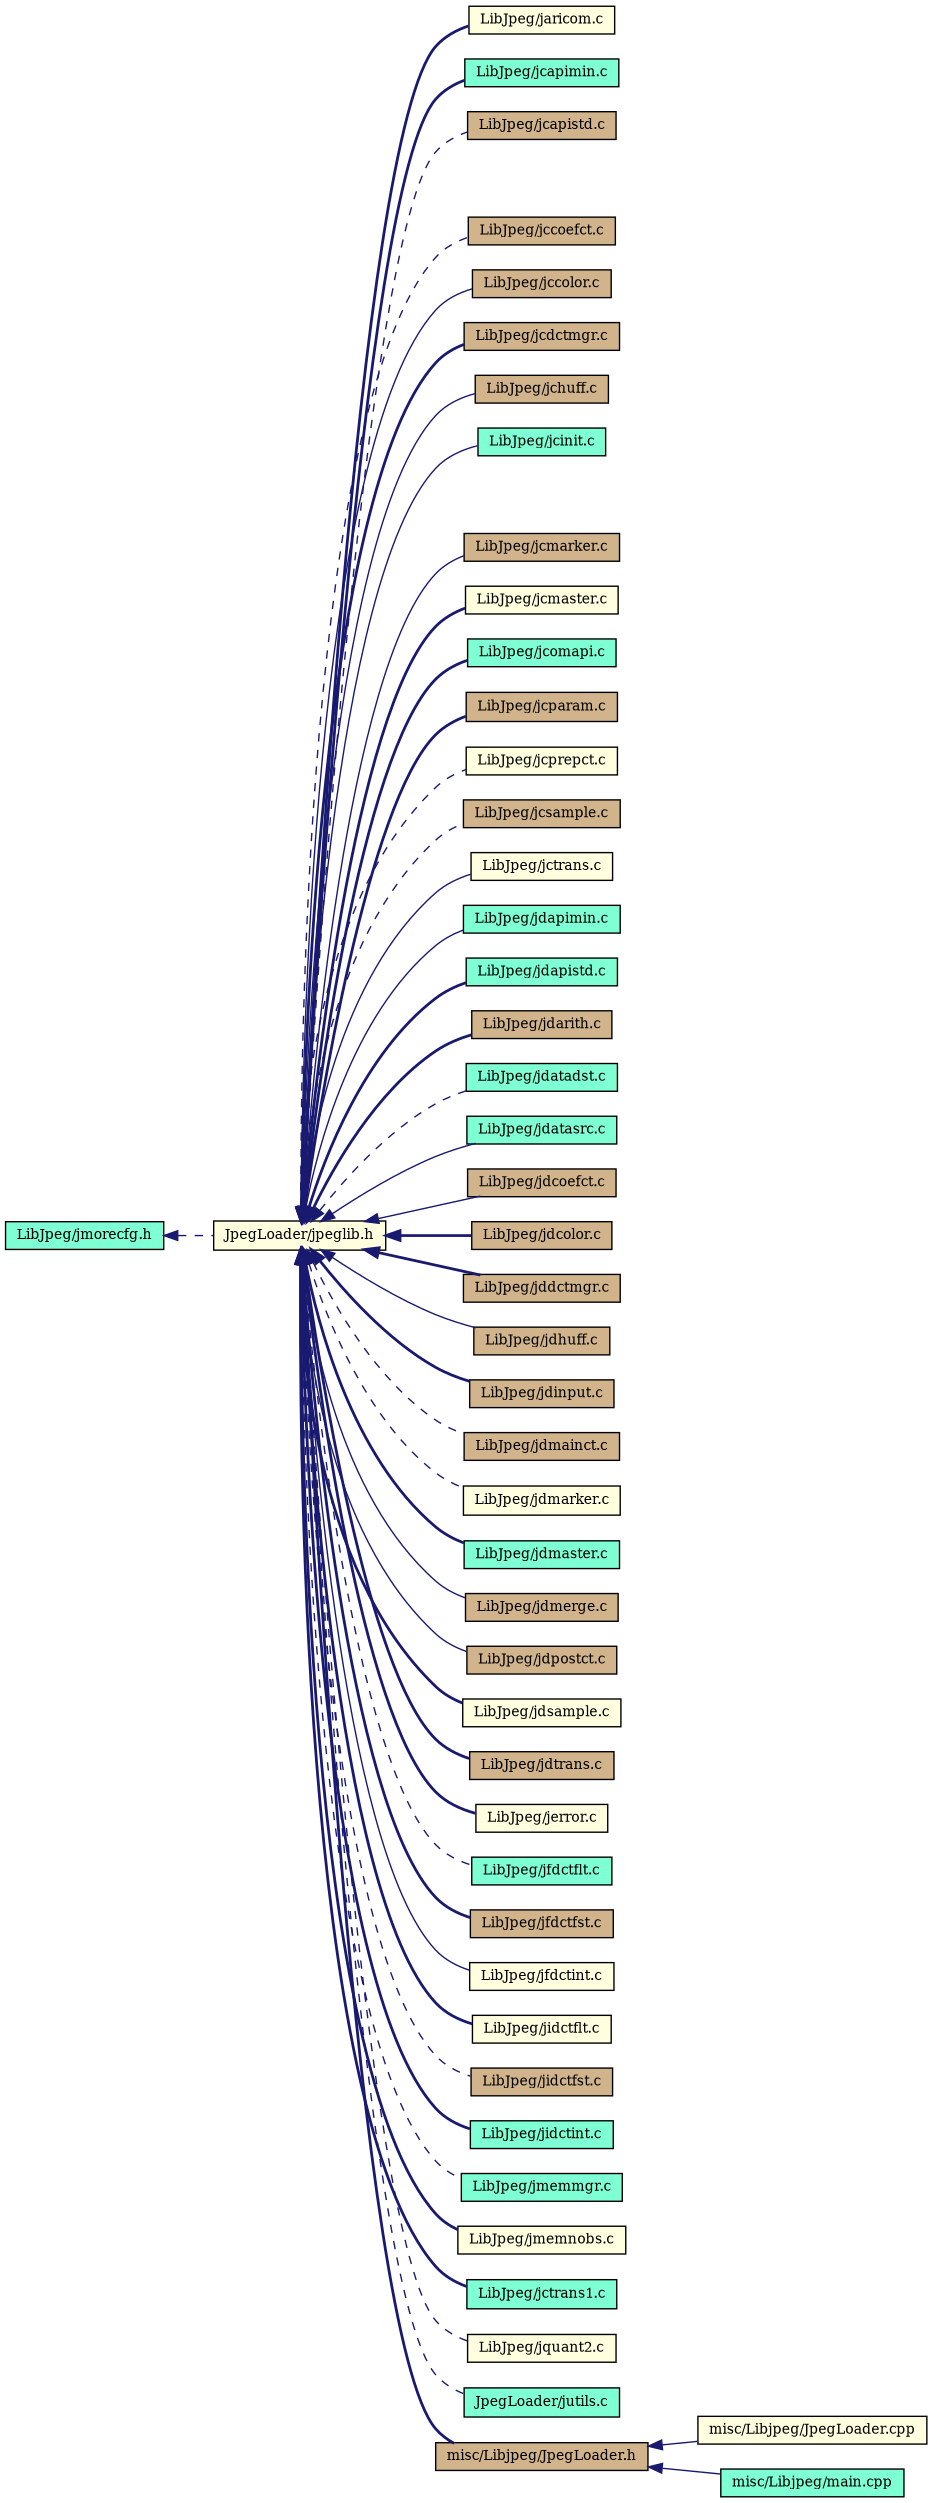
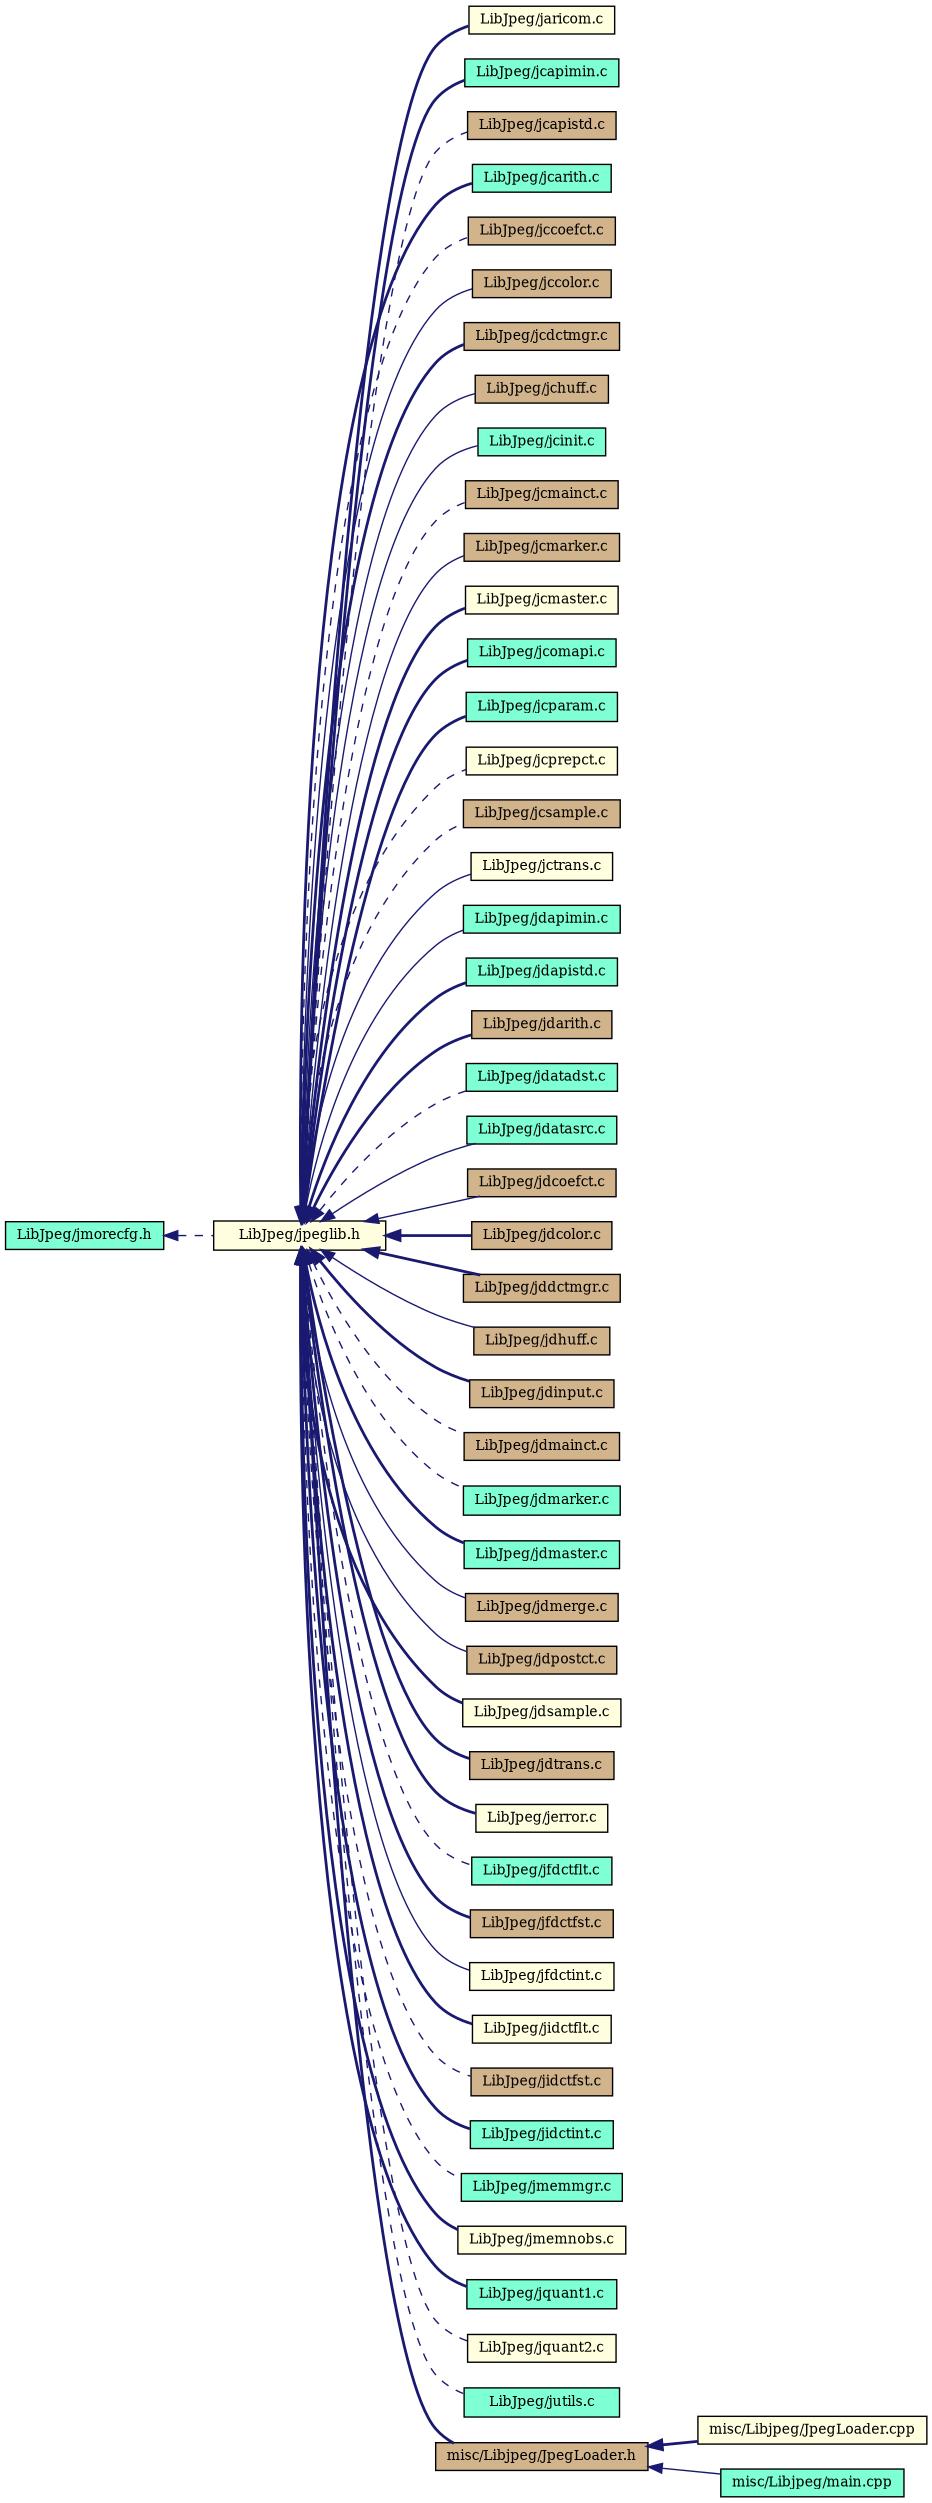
node "LibJpeg/jcarith.c": added
node "LibJpeg/jcmainct.c": added
node "LibJpeg/jcparam.c": fillcolor tan -> aquamarine
node "JpegLoader/jpeglib.h": label "JpegLoader/jpeglib.h" -> "LibJpeg/jpeglib.h"
node "LibJpeg/jdmarker.c": fillcolor lightyellow -> aquamarine
node "LibJpeg/jctrans1.c": label "LibJpeg/jctrans1.c" -> "LibJpeg/jquant1.c"
node "JpegLoader/jutils.c": label "JpegLoader/jutils.c" -> "LibJpeg/jutils.c"
edge "misc/Libjpeg/JpegLoader.cpp" -> "misc/Libjpeg/JpegLoader.h": style solid -> bold
